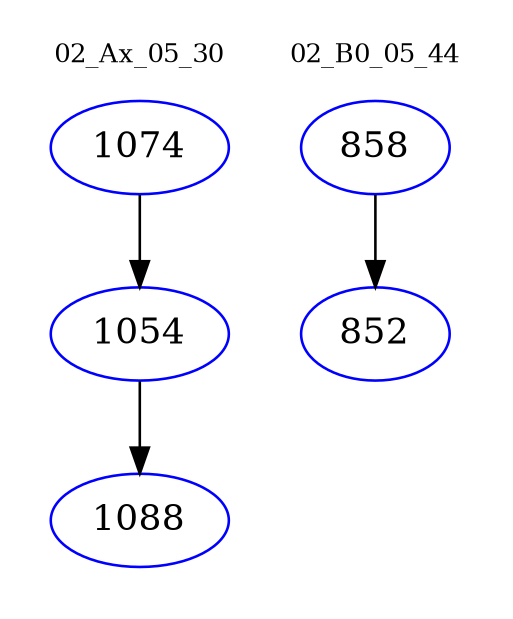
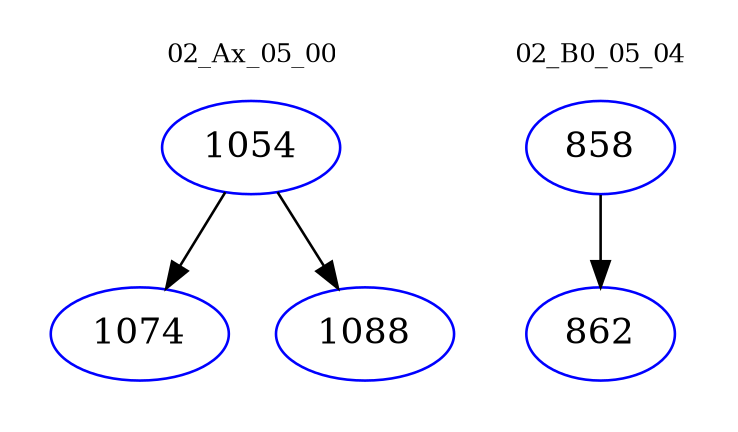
cluster "02_Ax_05_30": label "02_Ax_05_30" -> "02_Ax_05_00"
cluster "02_B0_05_44": label "02_B0_05_44" -> "02_B0_05_04"
edge "1074" -> "1054": reversed
node "852": label "852" -> "862"
